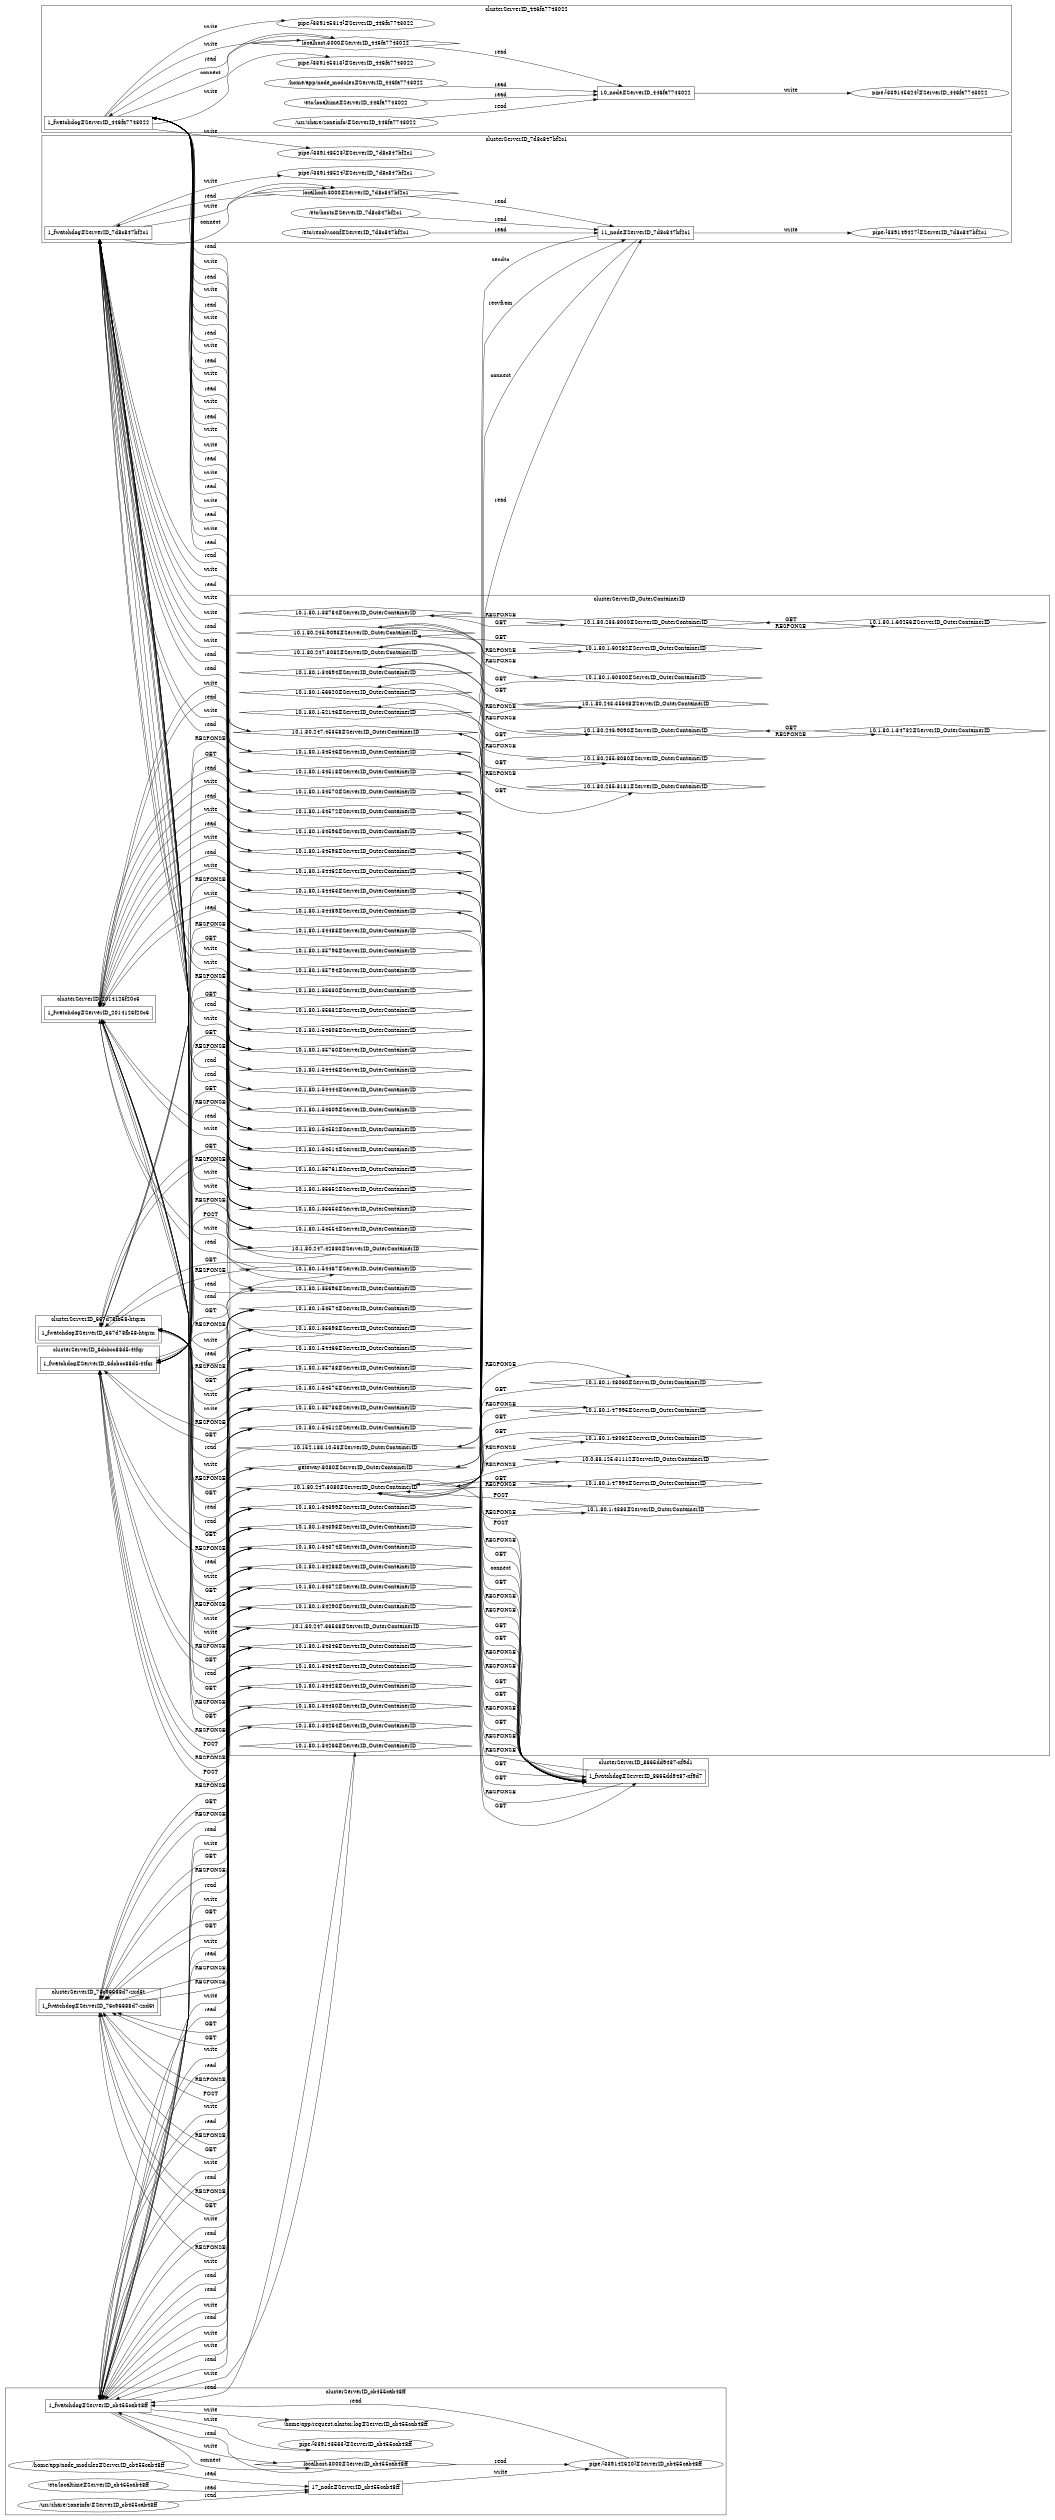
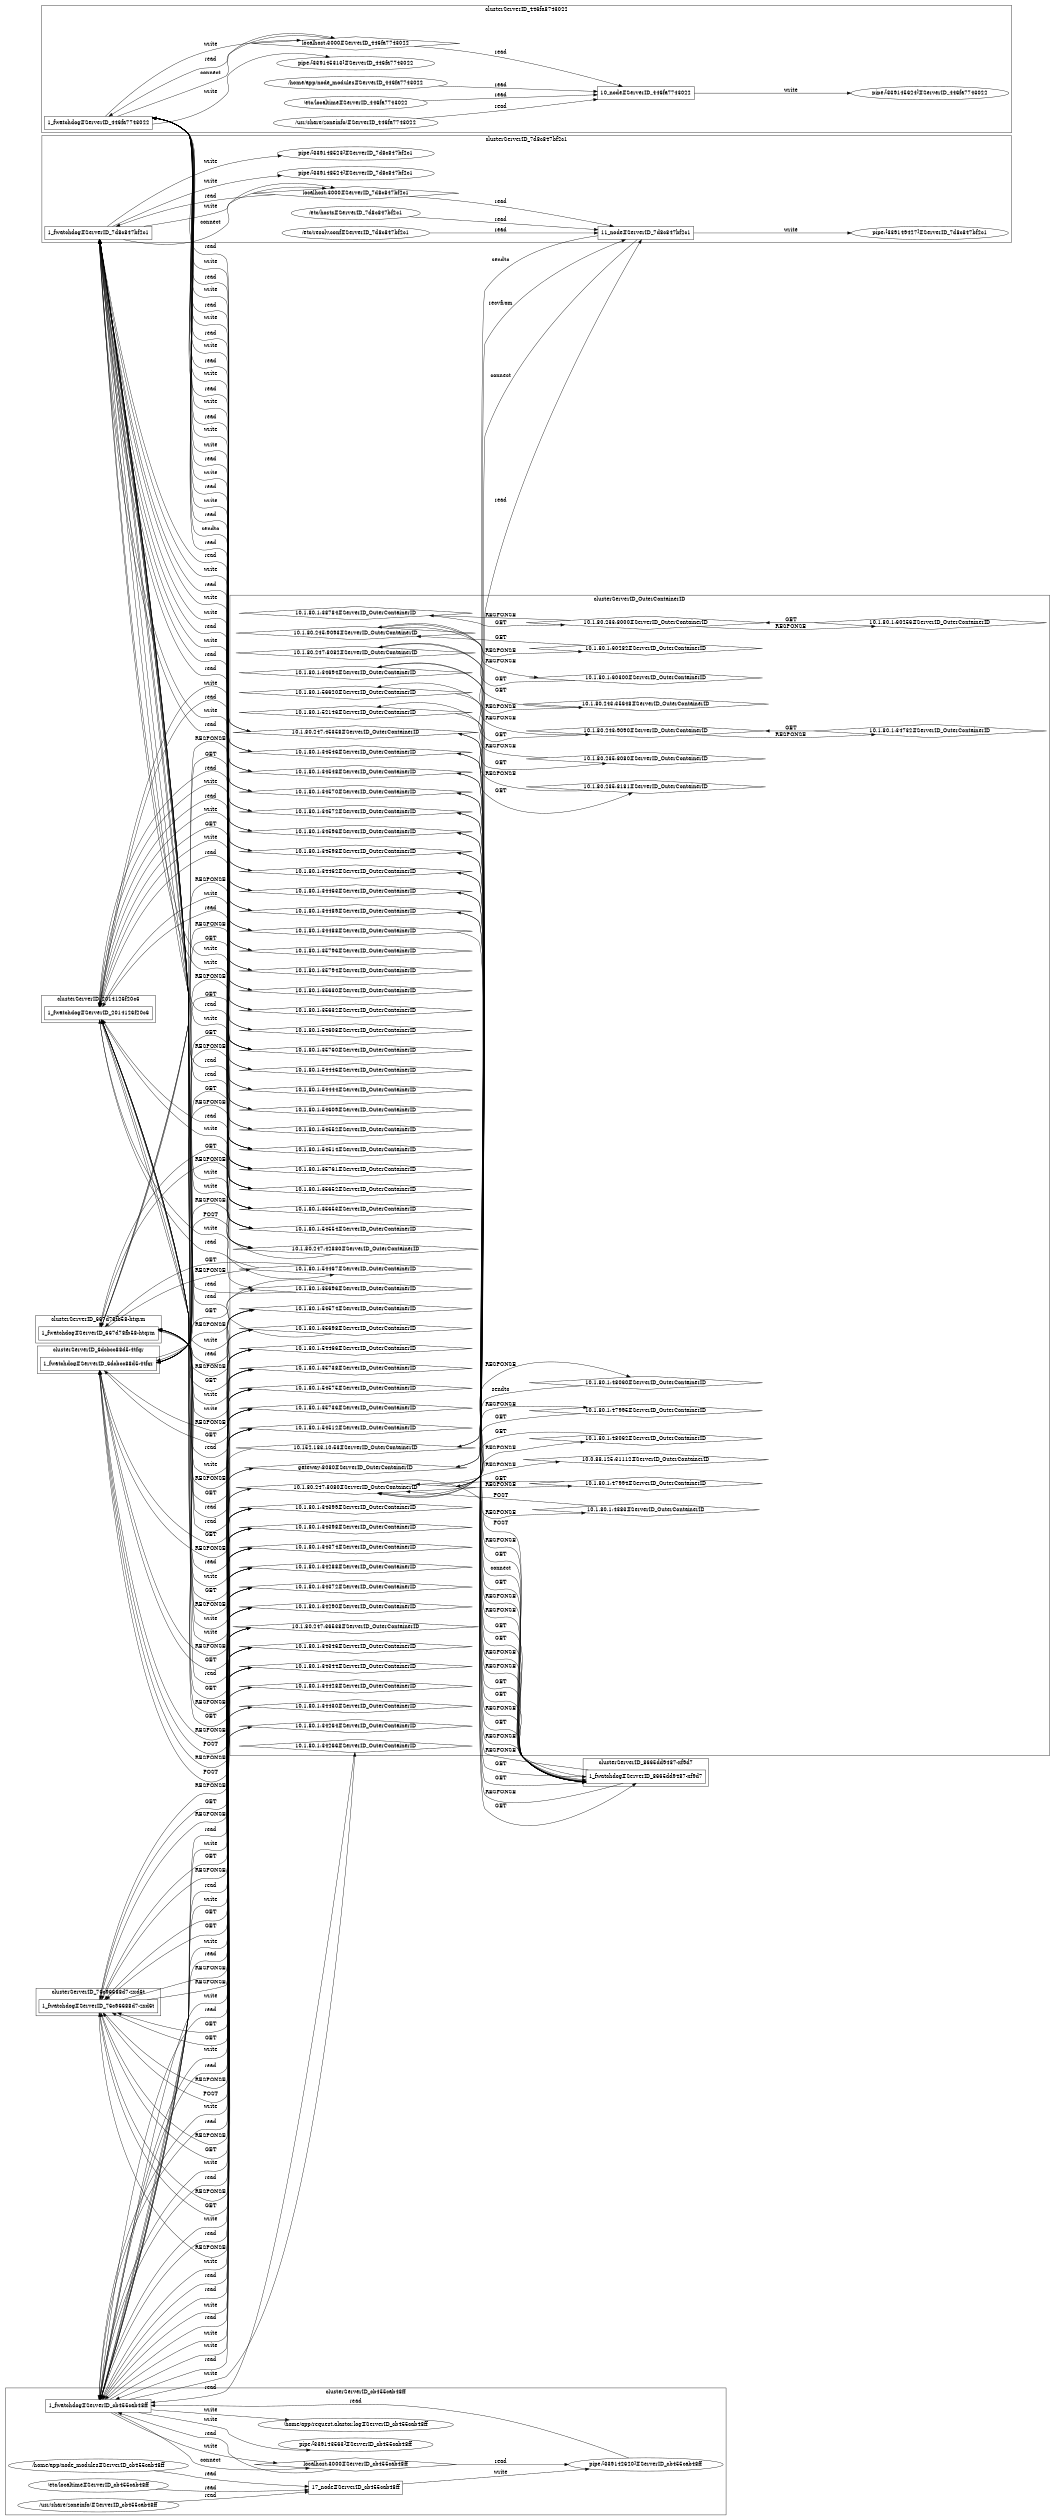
cluster "clusterServerID_446fa7743022": label "clusterServerID_446fa7743022" -> "clusterServerID_446fa8743022"
node "pipe:[339145314]#ServerID_446fa7743022": removed
edge "1_fwatchdog#ServerID_446fa7743022" -> "pipe:[339148523]#ServerID_7d8c847bf2c1": now "1_fwatchdog#ServerID_7d8c847bf2c1" -> "pipe:[339148523]#ServerID_7d8c847bf2c1"
edge "1_fwatchdog#ServerID_446fa7743022" -> "10.1.80.1:34488#ServerID_OuterContainerID": label "write" -> "sendto"
node "10.1.80.1:34518#ServerID_OuterContainerID": label "10.1.80.1:34518#ServerID_OuterContainerID" -> "10.1.80.1:34548#ServerID_OuterContainerID"
edge "10.1.80.1:54609#ServerID_OuterContainerID" -> "1_fwatchdog#ServerID_2014126f20c6": label "read" -> "GET"
edge "1_fwatchdog#ServerID_2014126f20c6" -> "10.1.80.1:54552#ServerID_OuterContainerID": removed, label "write"
edge "10.1.80.1:48060#ServerID_OuterContainerID" -> "10.1.80.247:8080#ServerID_OuterContainerID": label "GET" -> "sendto"
cluster "clusterServerID_8665dd9487-xf9d1": label "clusterServerID_8665dd9487-xf9d1" -> "clusterServerID_8665dd9487-xf9d7"
